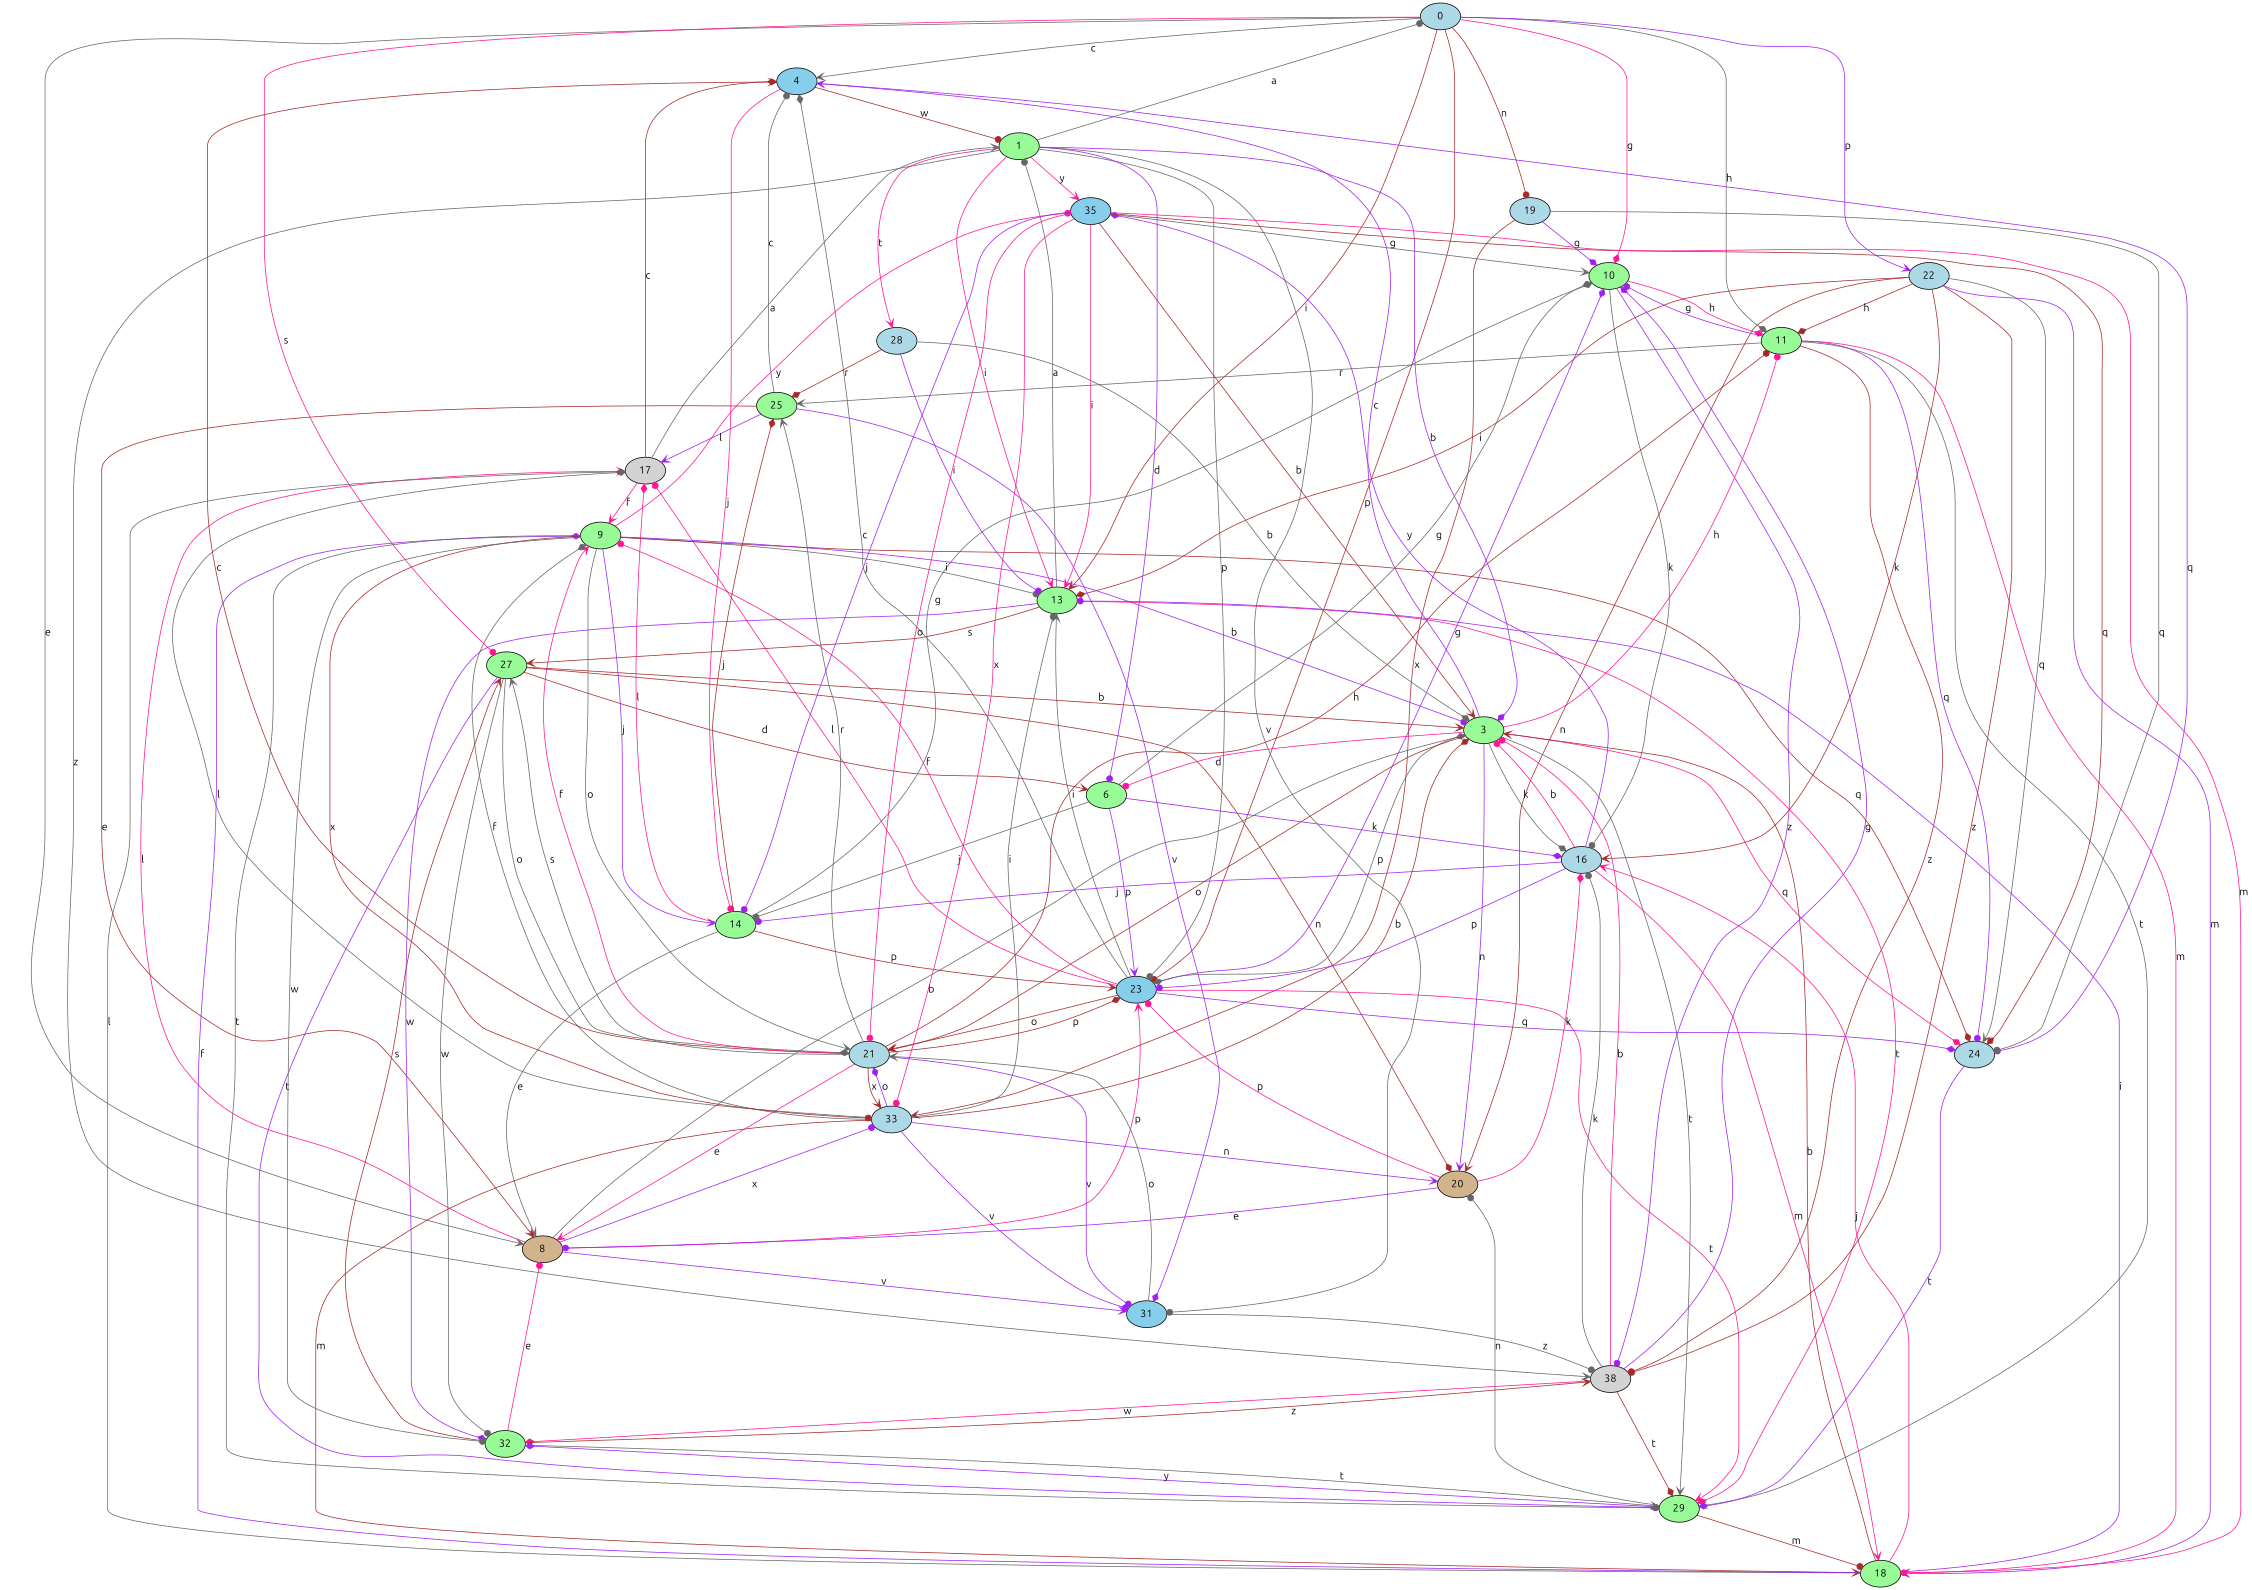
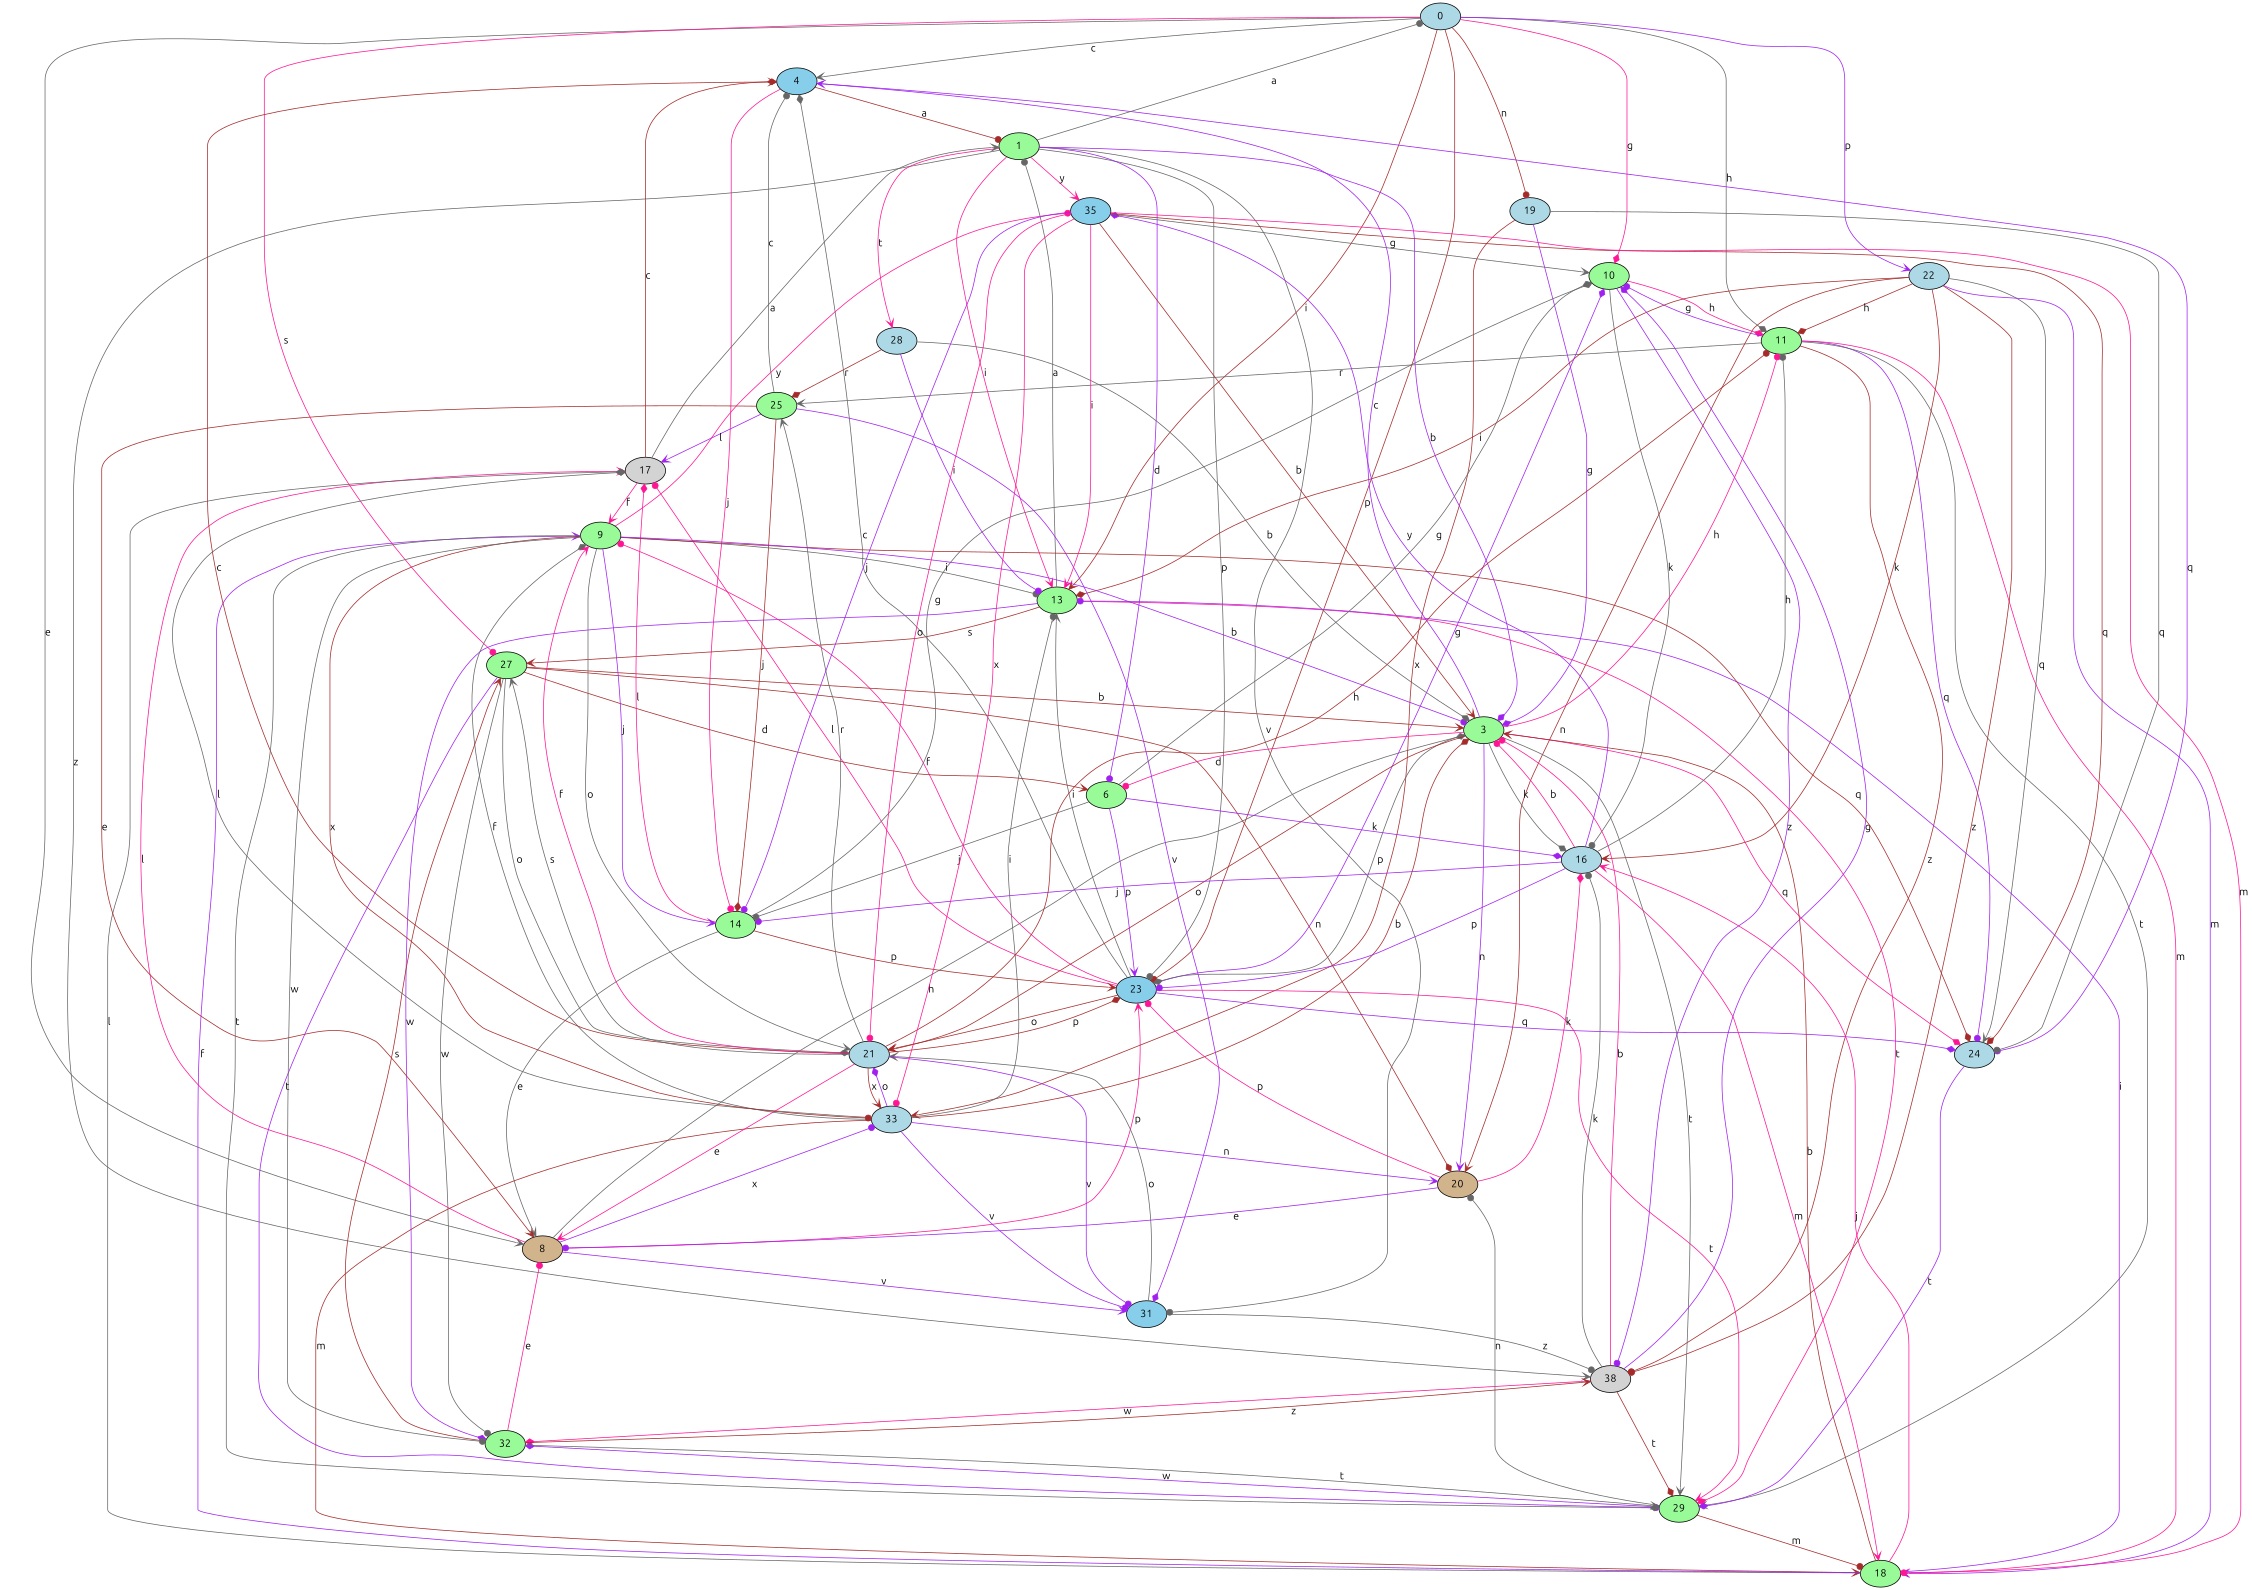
edge "4" -> "1": label "w" -> "a"
edge "19" -> "10": now "19" -> "3"
edge "16" -> "11": added, label "h"
edge "14" -> "25": reversed
edge "8" -> "3": label "b" -> "h"
edge "29" -> "32": label "y" -> "w"
edge "18" -> "9": arrowhead diamond -> vee
